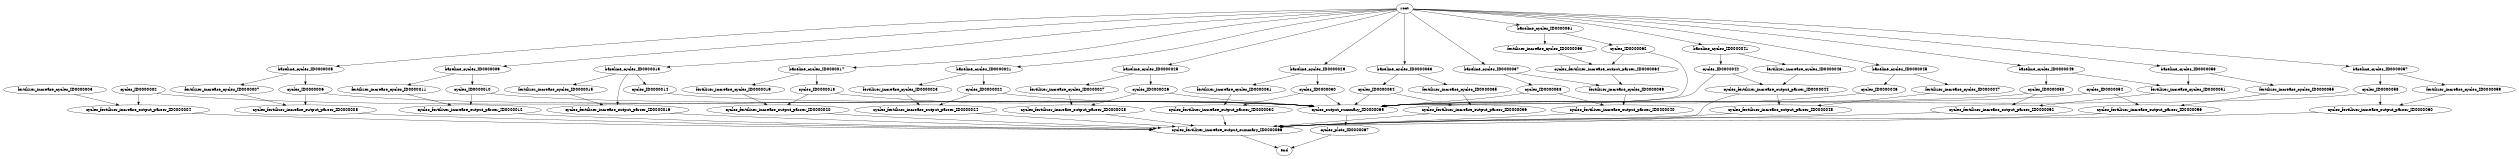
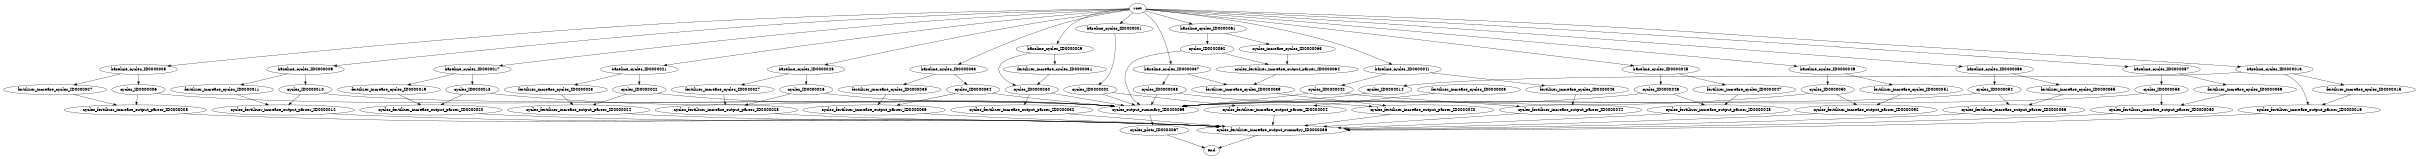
node "baseline_cycles_ID0000001": added
node "fertilizer_increase_cycles_ID0000063": label "fertilizer_increase_cycles_ID0000063" -> "cycles_increase_cycles_ID0000063"
edge "baseline_cycles_ID0000053" -> "fertilizer_increase_cycles_ID0000051": now "baseline_cycles_ID0000053" -> "cycles_ID0000054"
edge "fertilizer_increase_cycles_ID0000031" -> "cycles_fertilizer_increase_output_parser_ID0000032": now "fertilizer_increase_cycles_ID0000031" -> "cycles_ID0000030"
edge "cycles_fertilizer_increase_output_parser_ID0000044" -> "cycles_fertilizer_increase_output_parser_ID0000048": now "cycles_ID0000046" -> "cycles_fertilizer_increase_output_parser_ID0000048"
